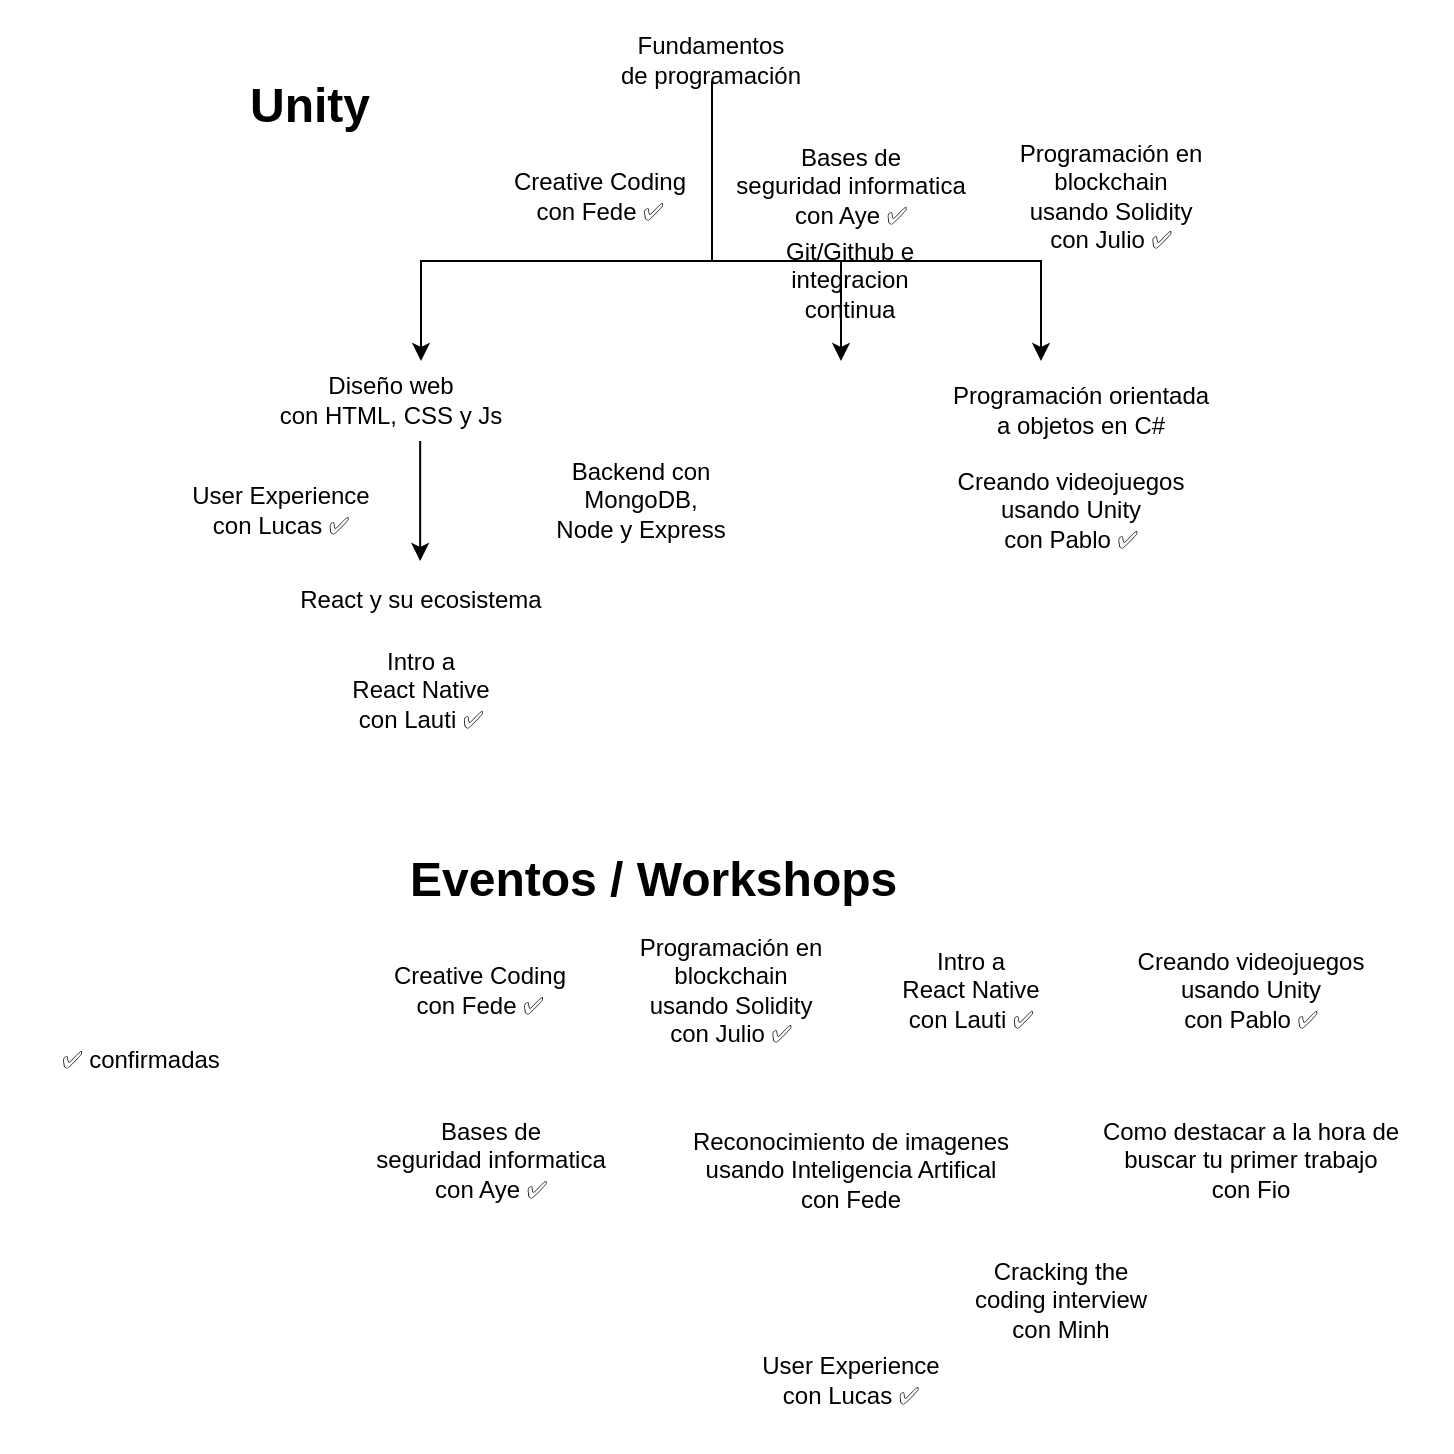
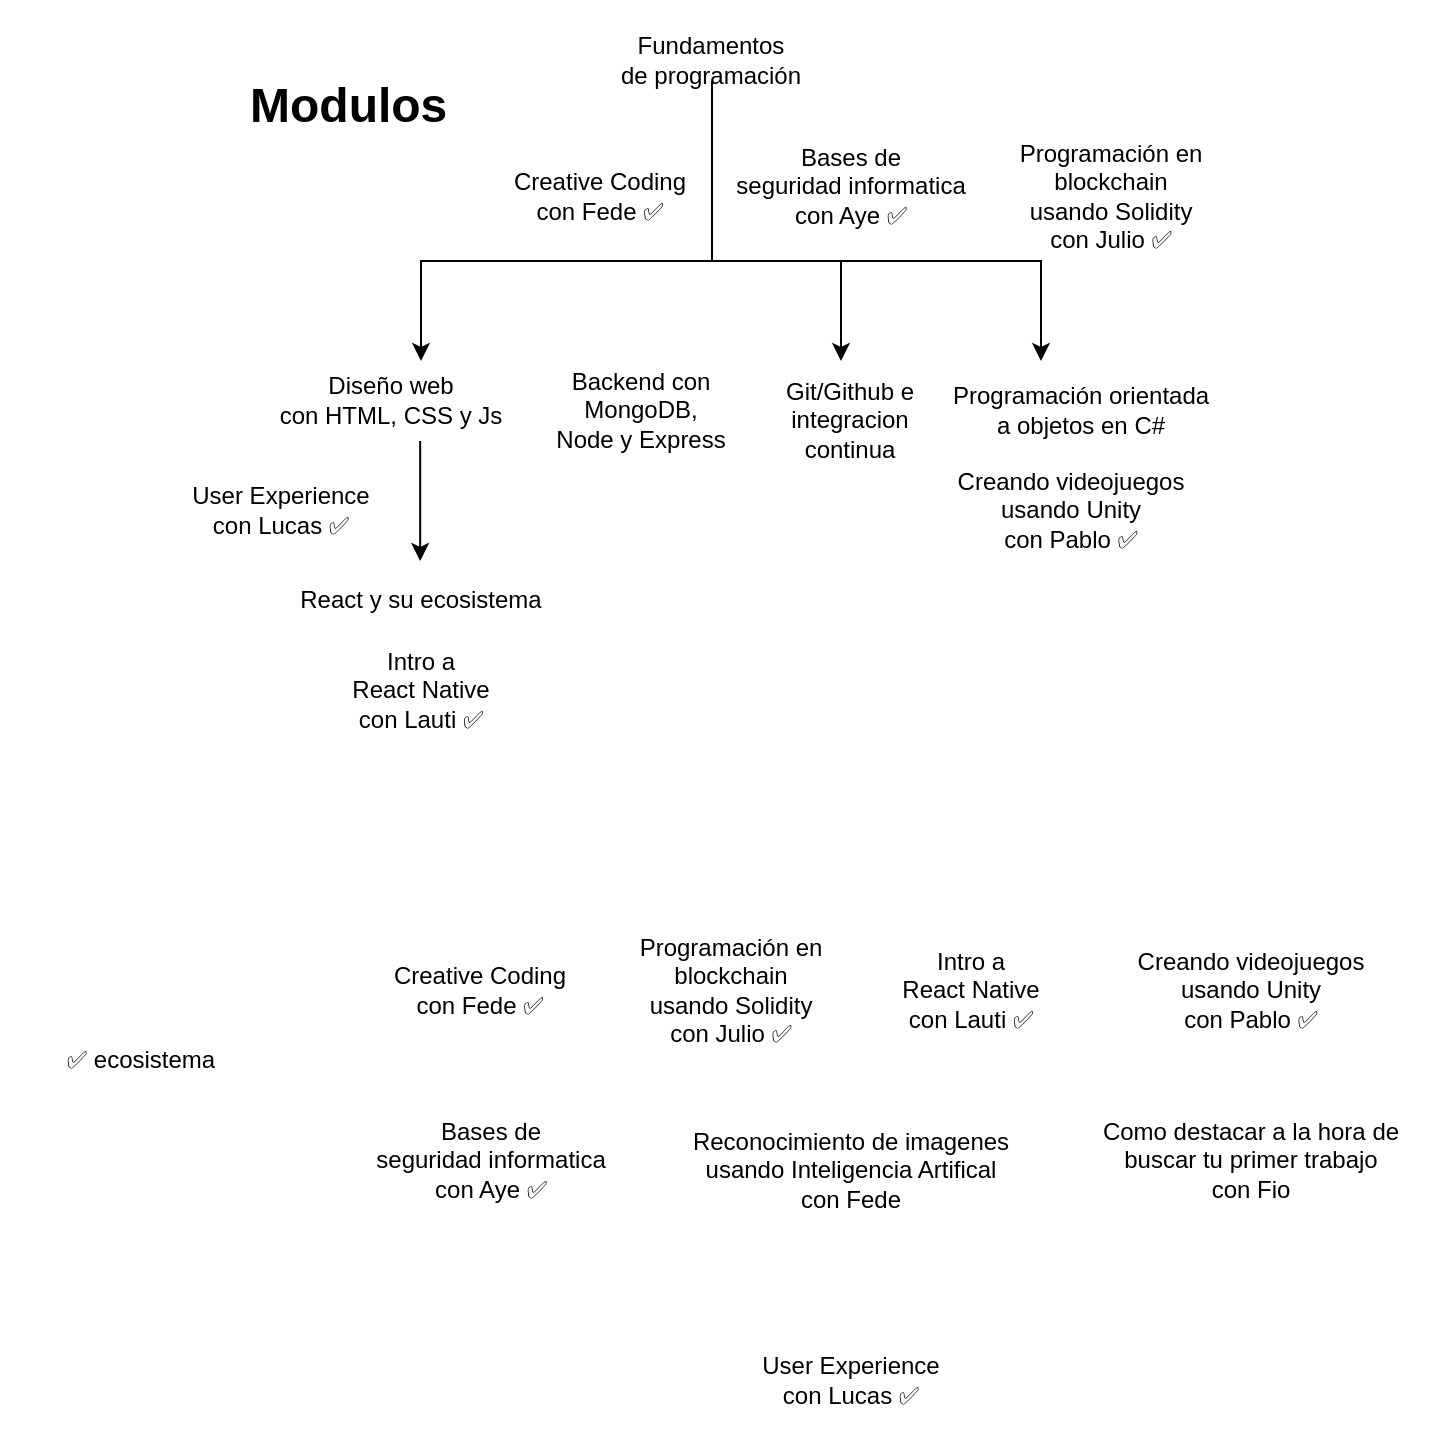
node "Unity": label "Unity" -> "Modulos"
node "Git/Github e integracion continua": moved (851, 281) -> (851, 421)
node "Backend con MongoDB, Node y Express": moved (641, 501) -> (641, 411)
node "Eventos / Workshops": removed
node "✅ confirmadas": label "✅ confirmadas" -> "✅ ecosistema"
node "Cracking the coding interview con Minh": removed
